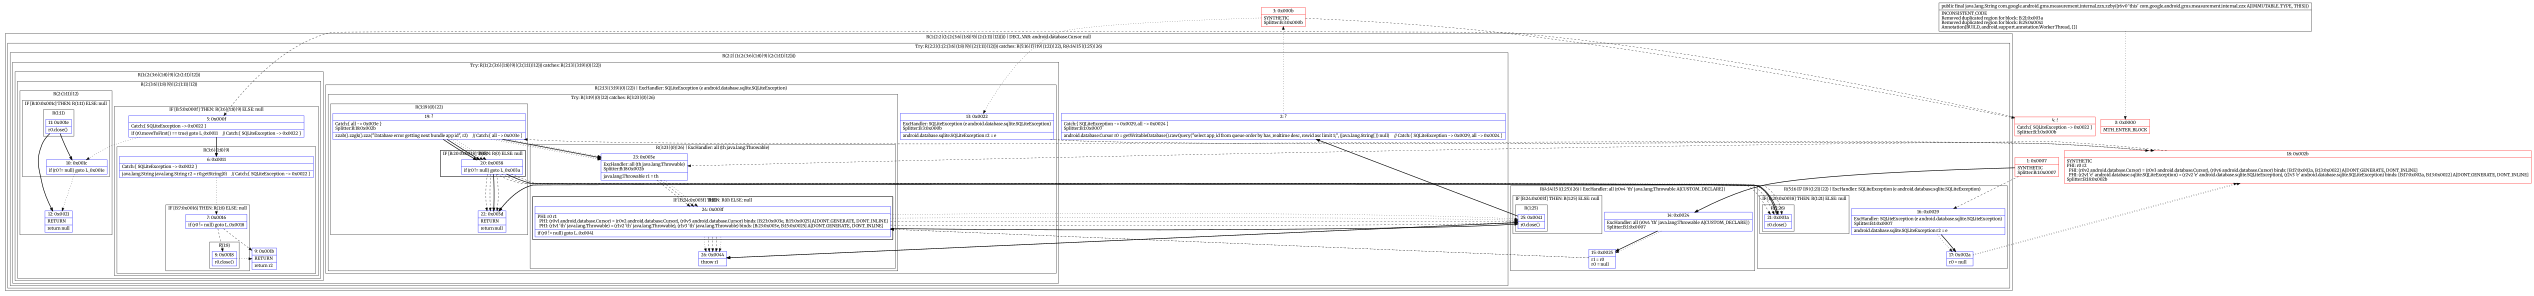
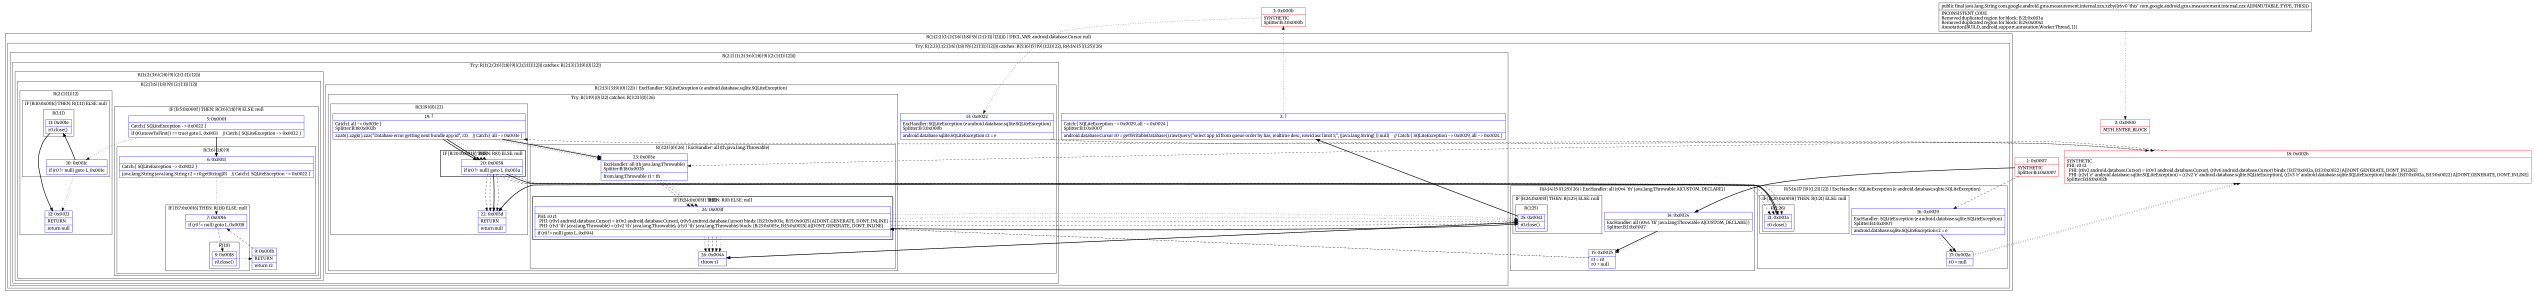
node "4: ?": removed
edge "11: 0x001e" -> "10: 0x001c": reversed
node "23: 0x003e": text "java.lang.Throwable r1 = th" -> "from.lang.Throwable r1 = th"
edge "7: 0x0016" -> "9: 0x001b": reversed
